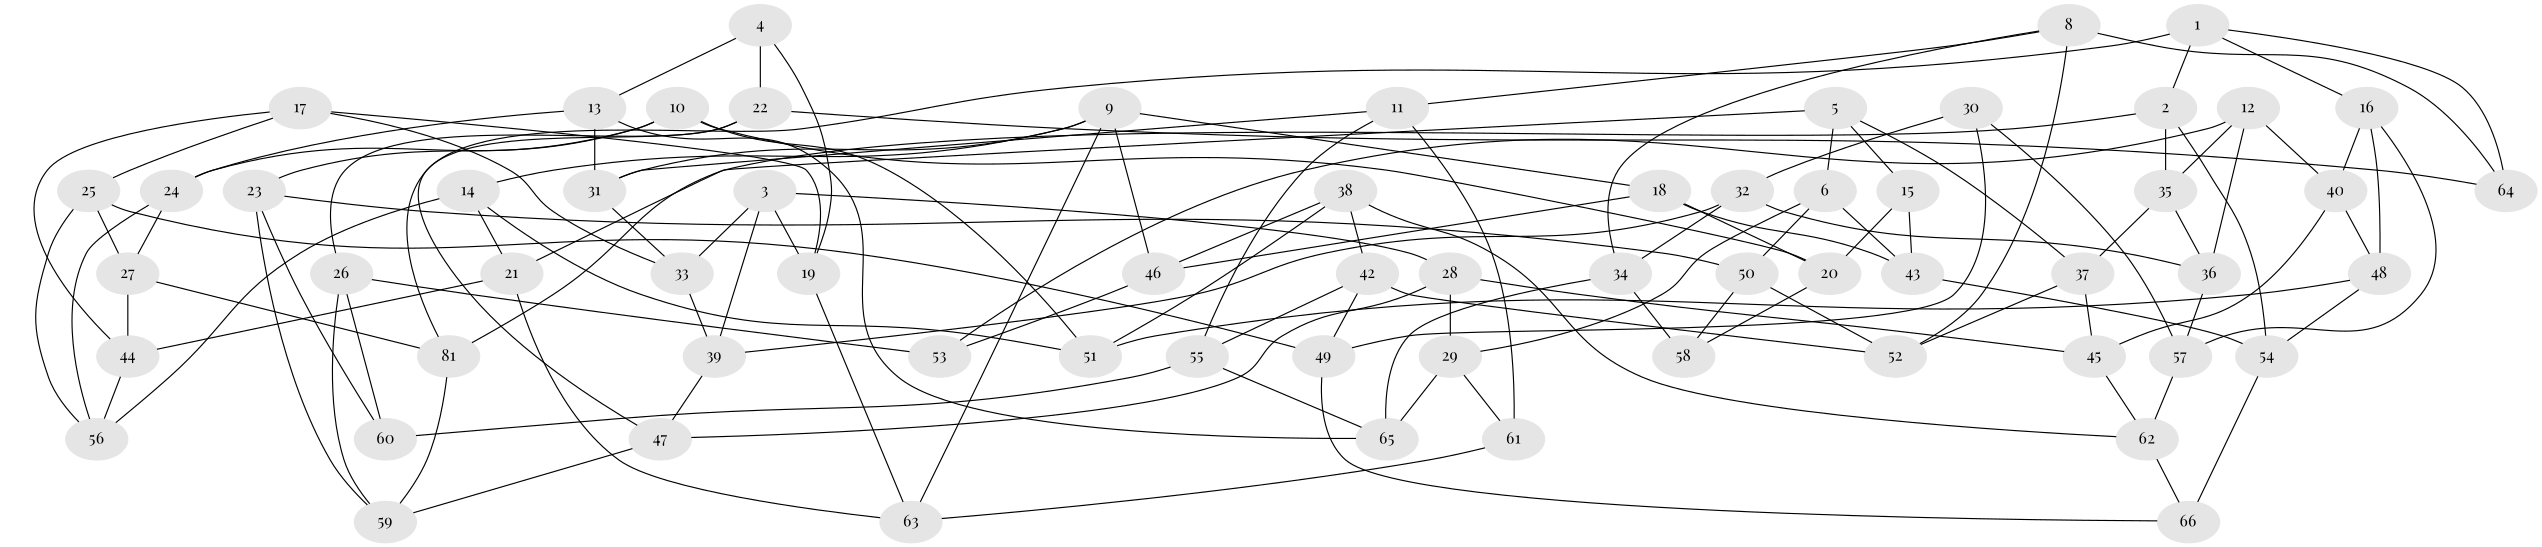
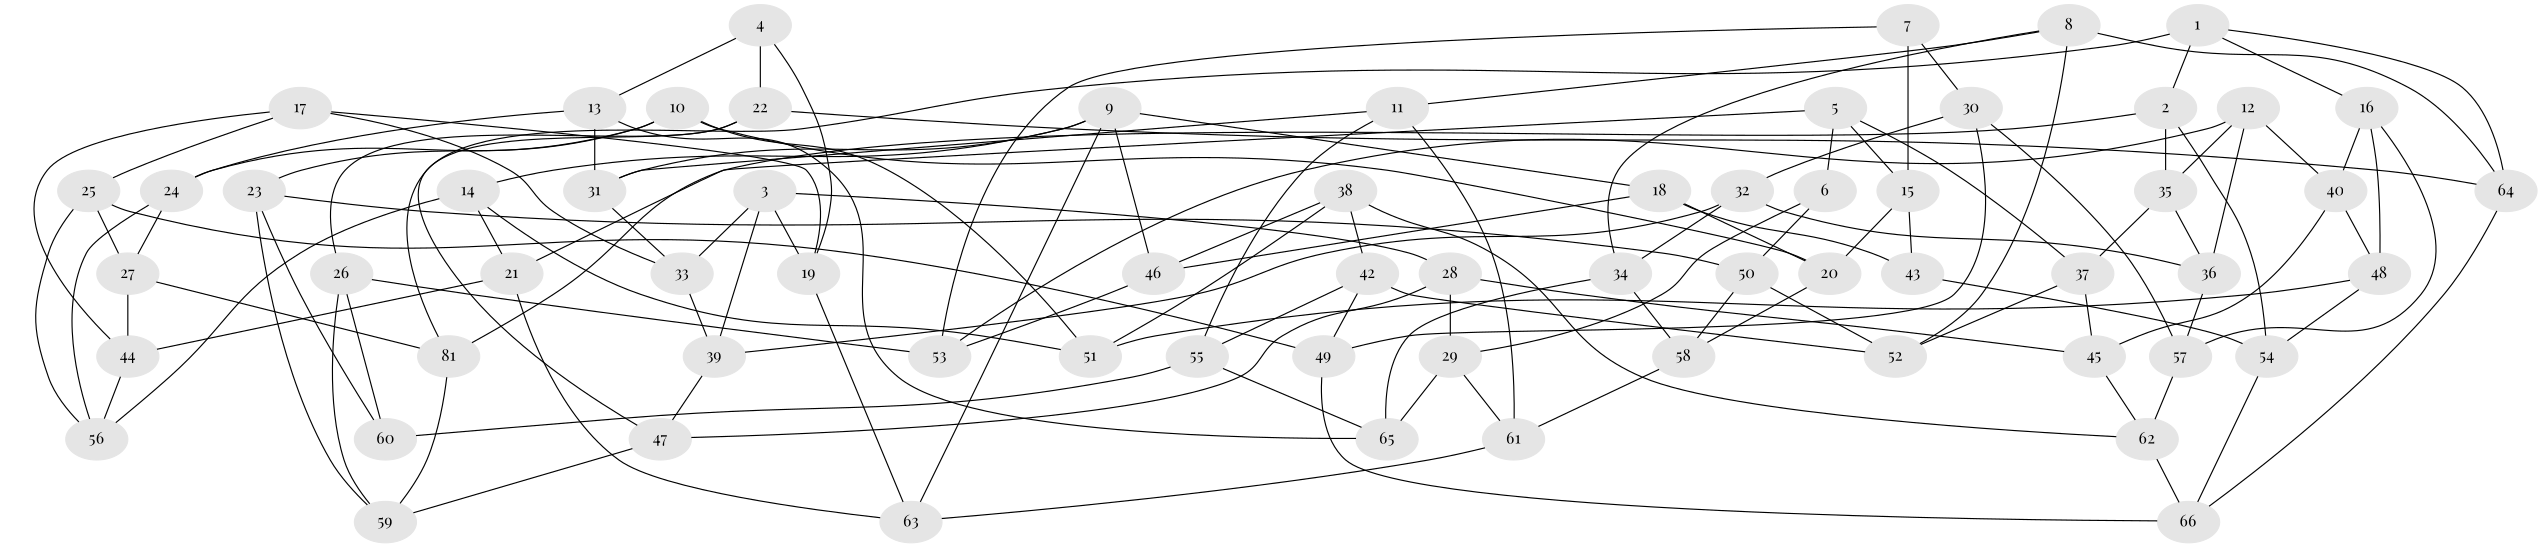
node "7": added
edge "6" -- "43": removed
edge "64" -- "66": added
edge "58" -- "61": added
